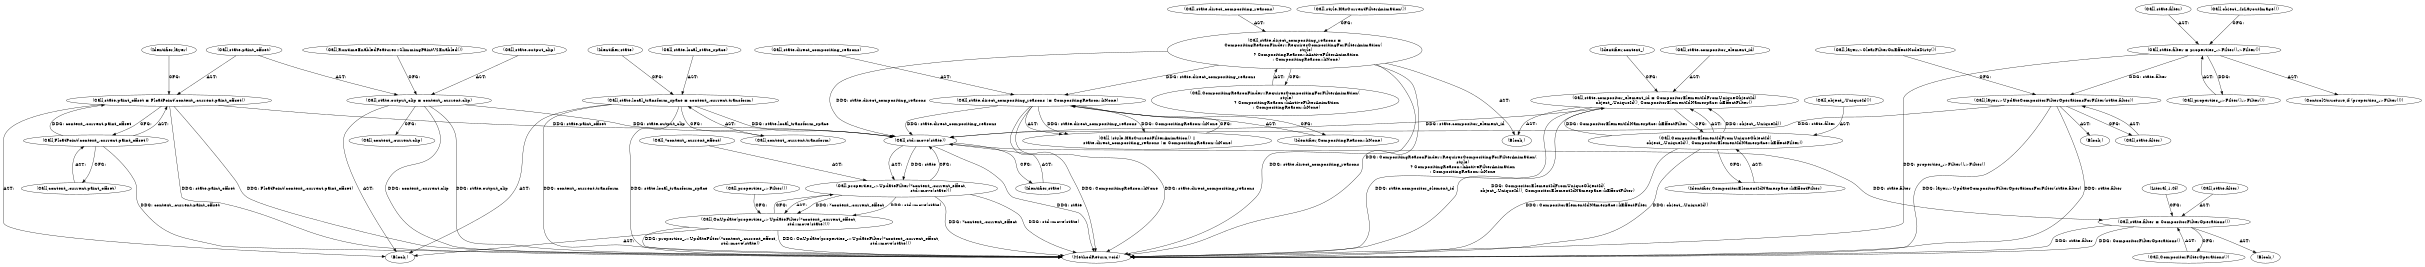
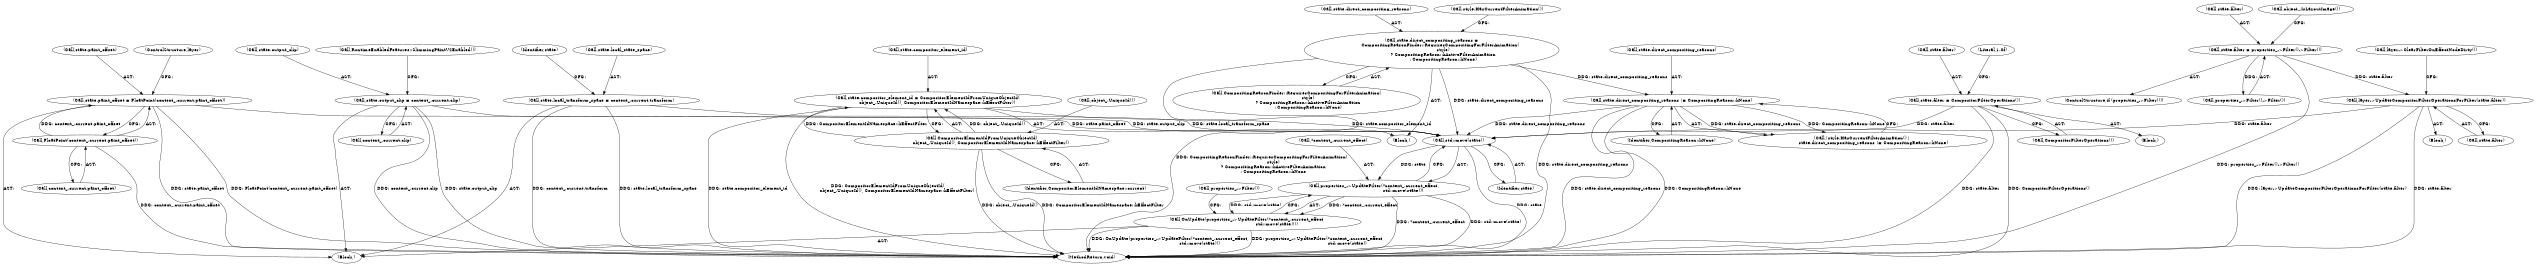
node "(Identifier,layer)": label "(Identifier,layer)" -> "(ControlStructure,layer)"
node "(Identifier,context_)": removed
edge "(Call,state.paint_offset)" -> "(Call,state.output_clip = context_.current.clip)": now "(Call,context_.current.clip)" -> "(Call,state.output_clip = context_.current.clip)"
node "(Call,context_.current.transform)": removed
edge "(Call,std::move(state))" -> "(Call,state.filter = CompositorFilterOperations())": reversed
node "(Identifier,CompositorElementIdNamespace::kEffectFilter)": label "(Identifier,CompositorElementIdNamespace::kEffectFilter)" -> "(Identifier,CompositorElementIdNamespace::current)"
